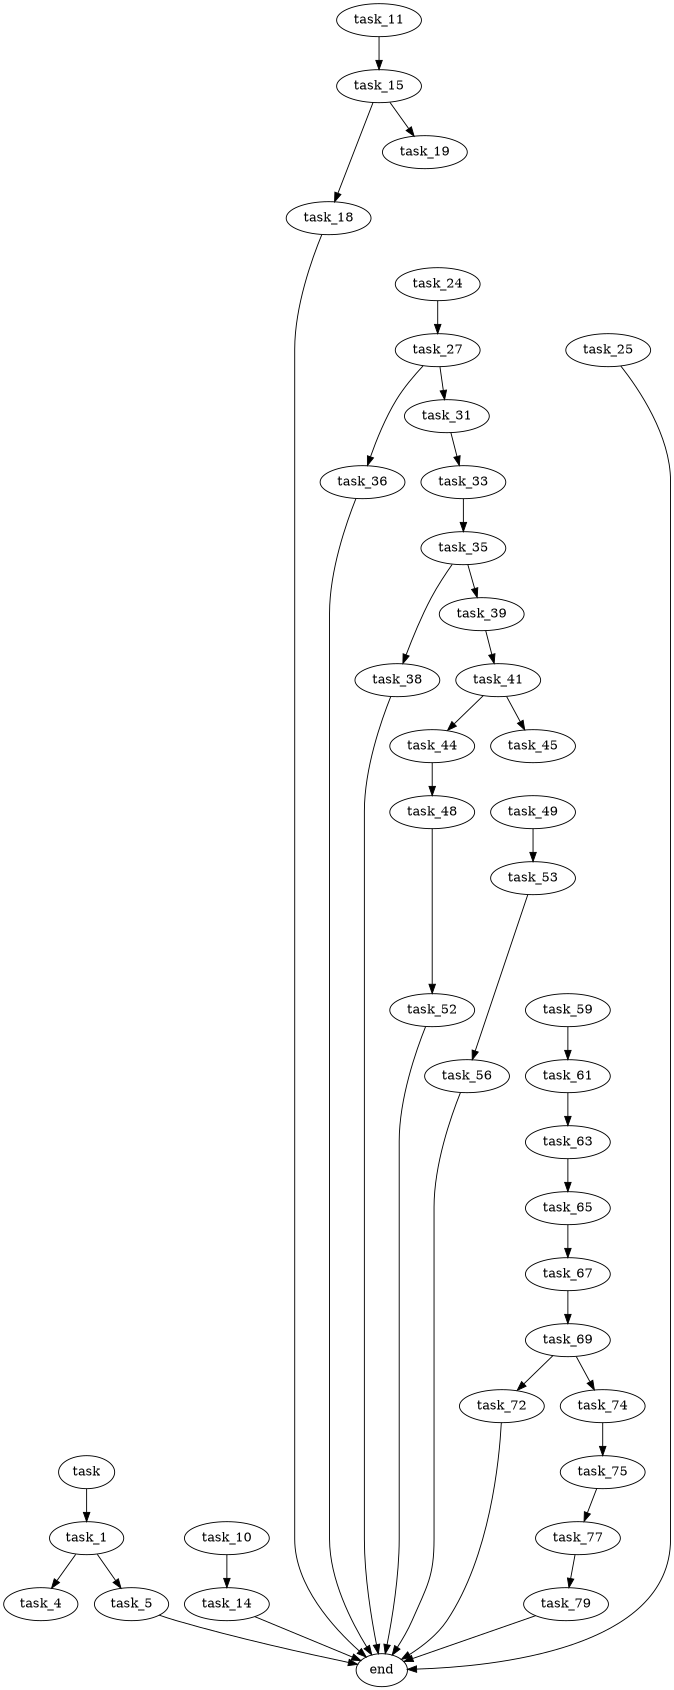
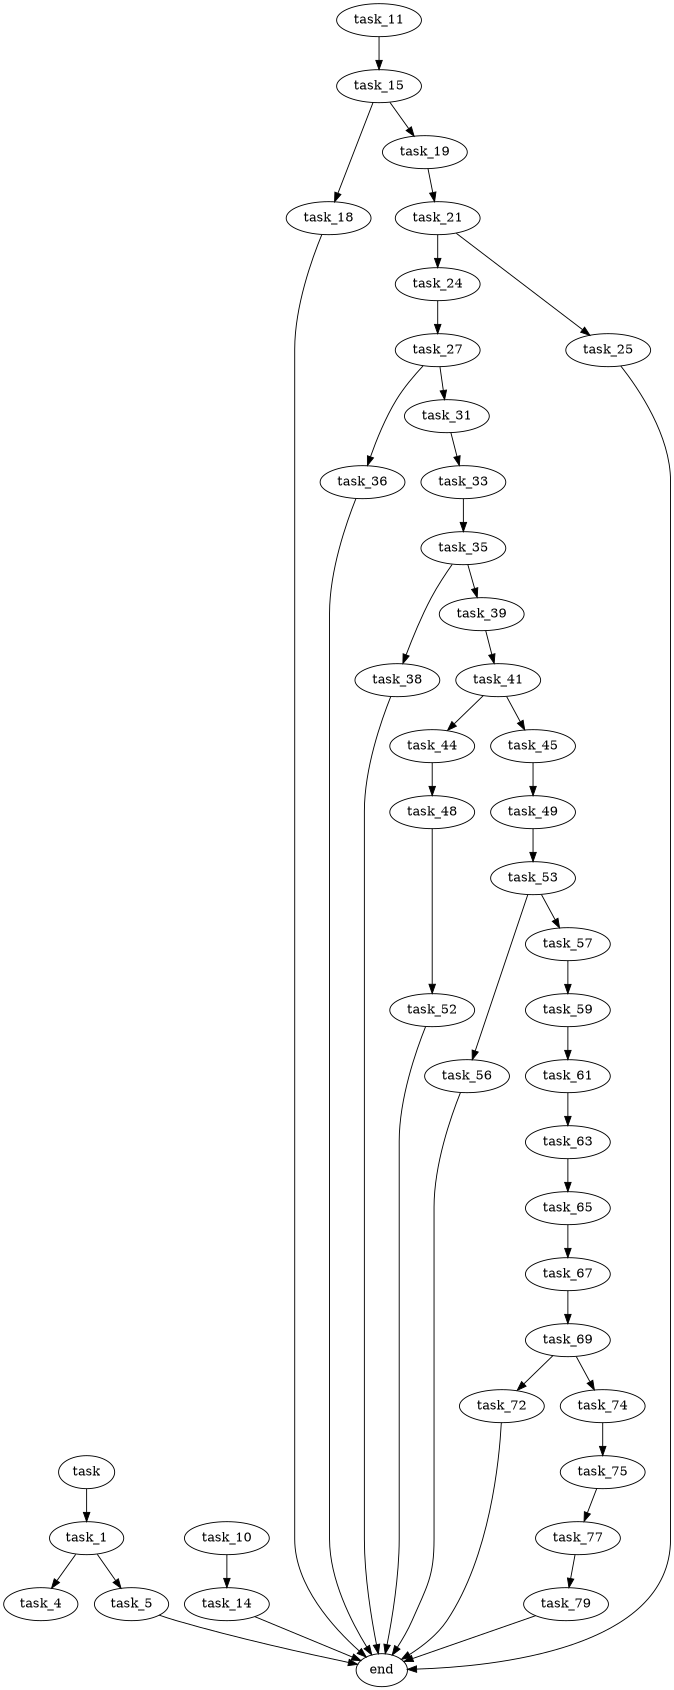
node "task_21": added
edge "task_45" -> "task_49": added
node "task_57": added
